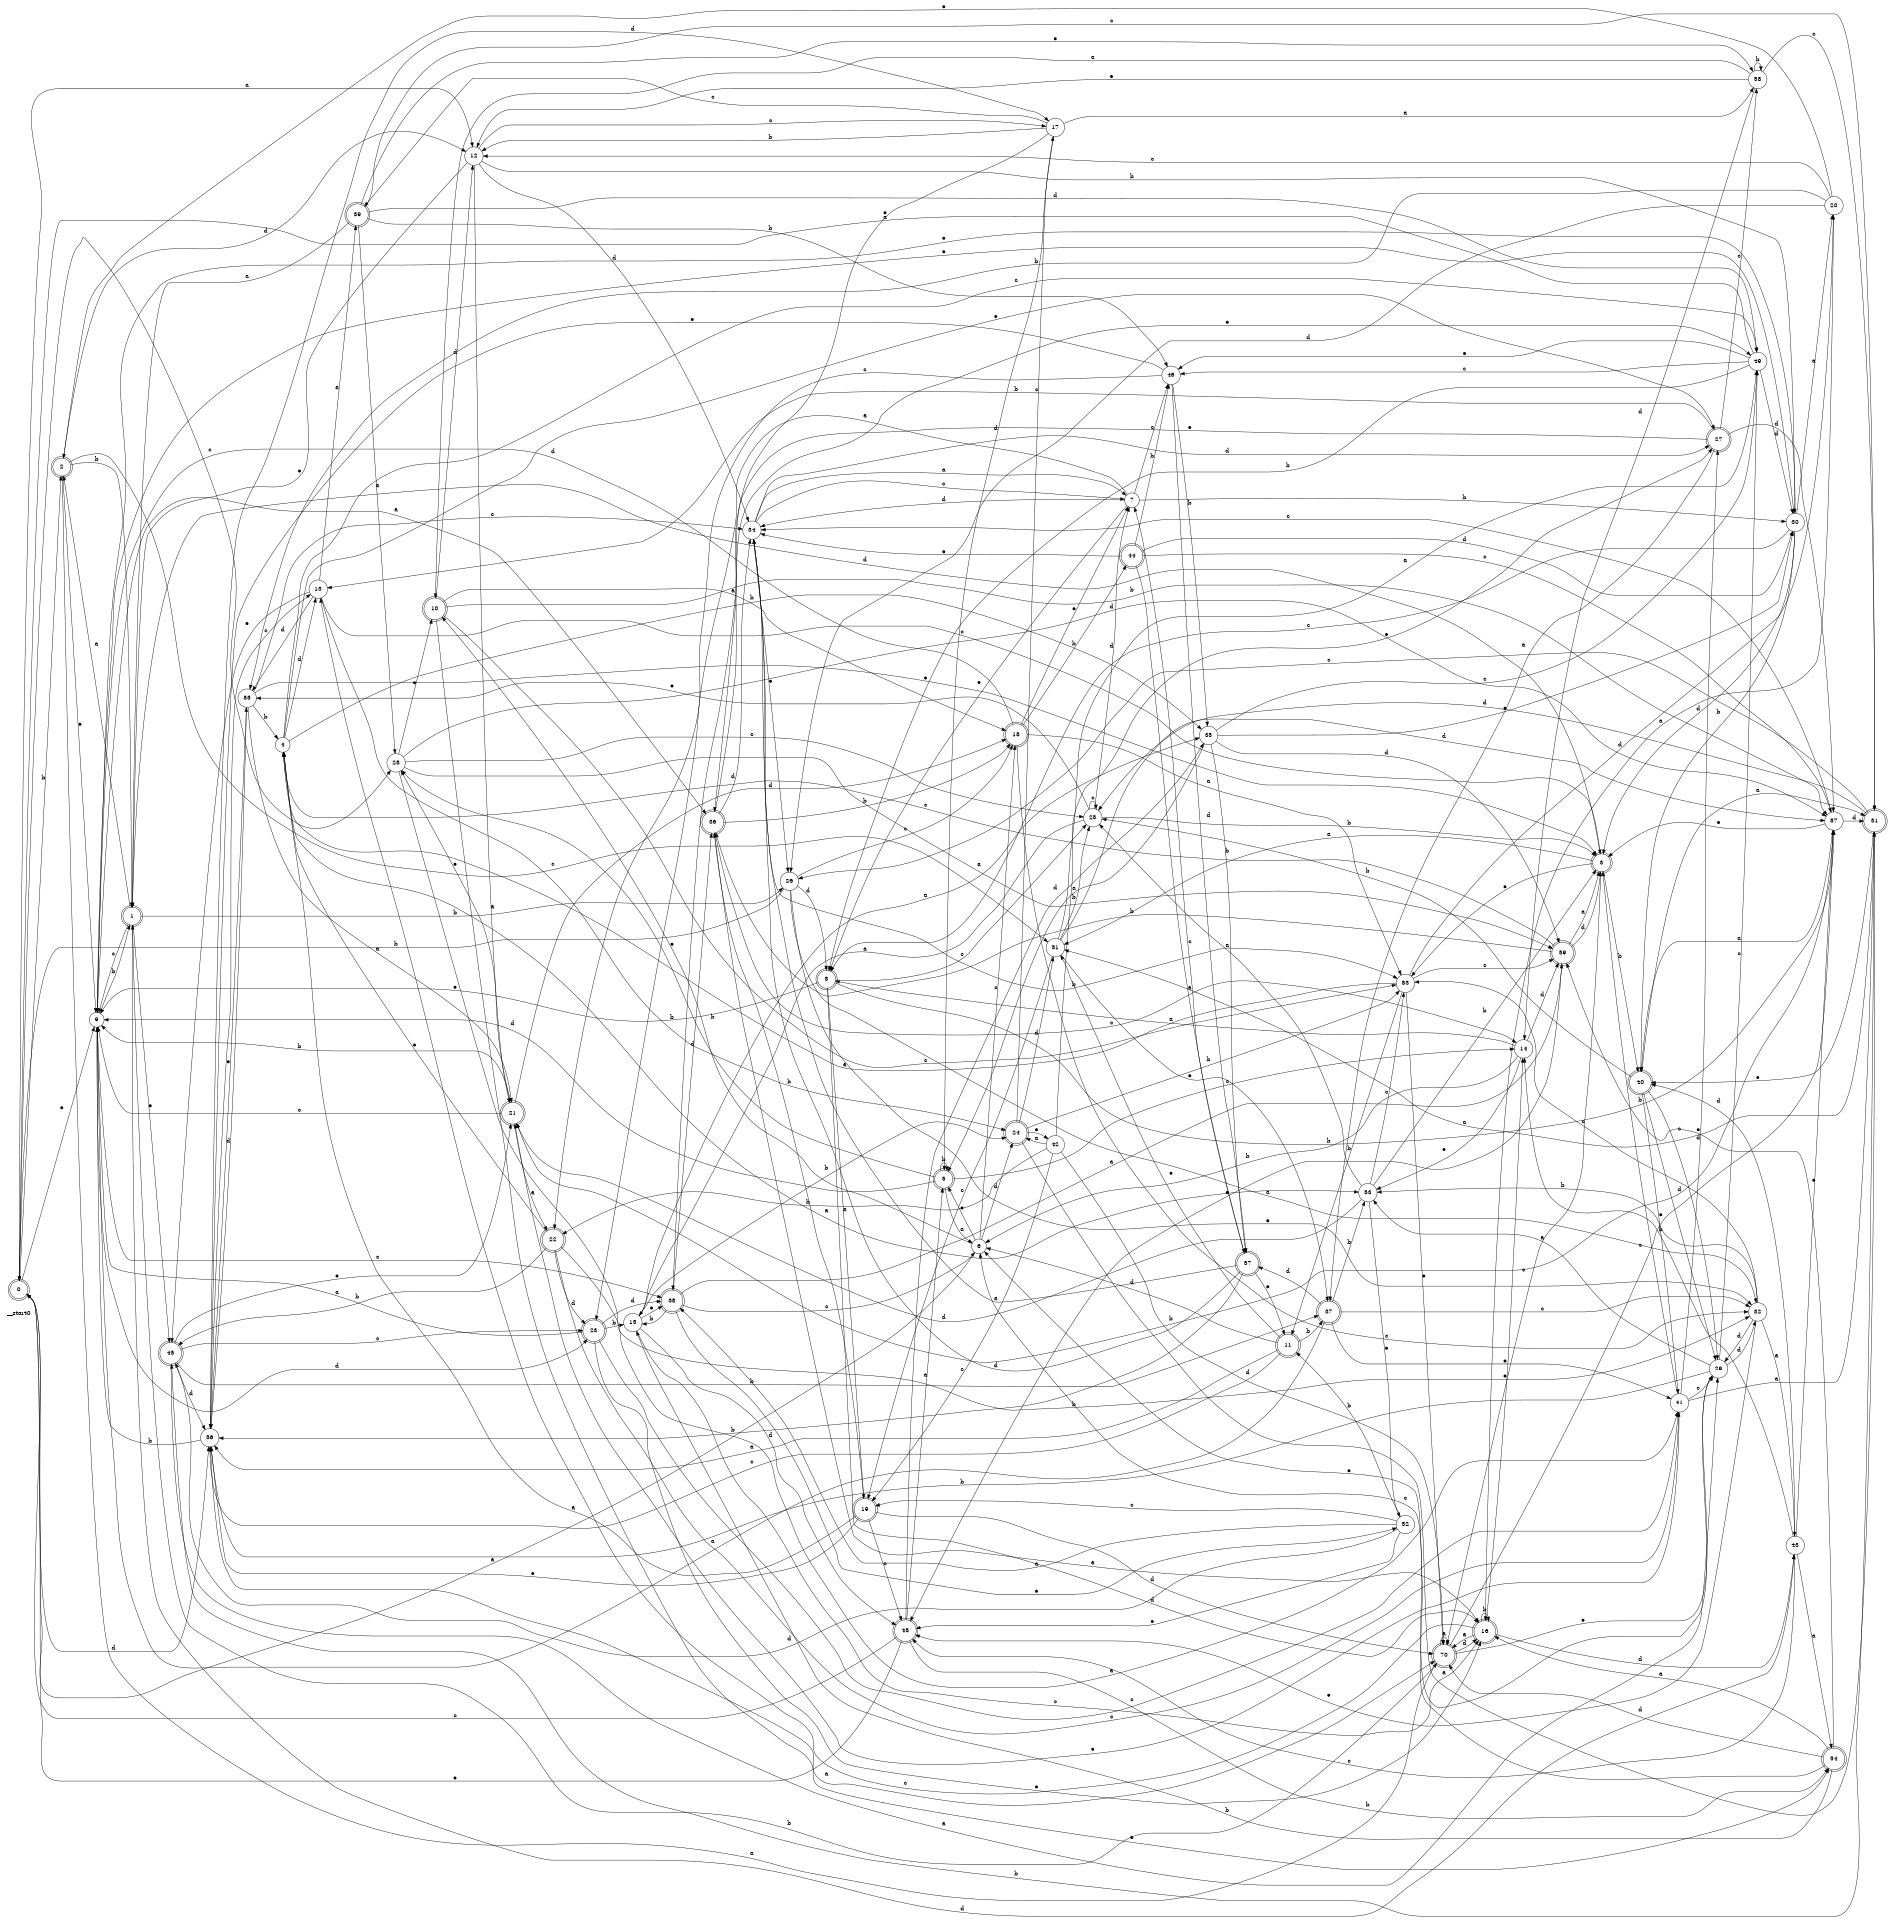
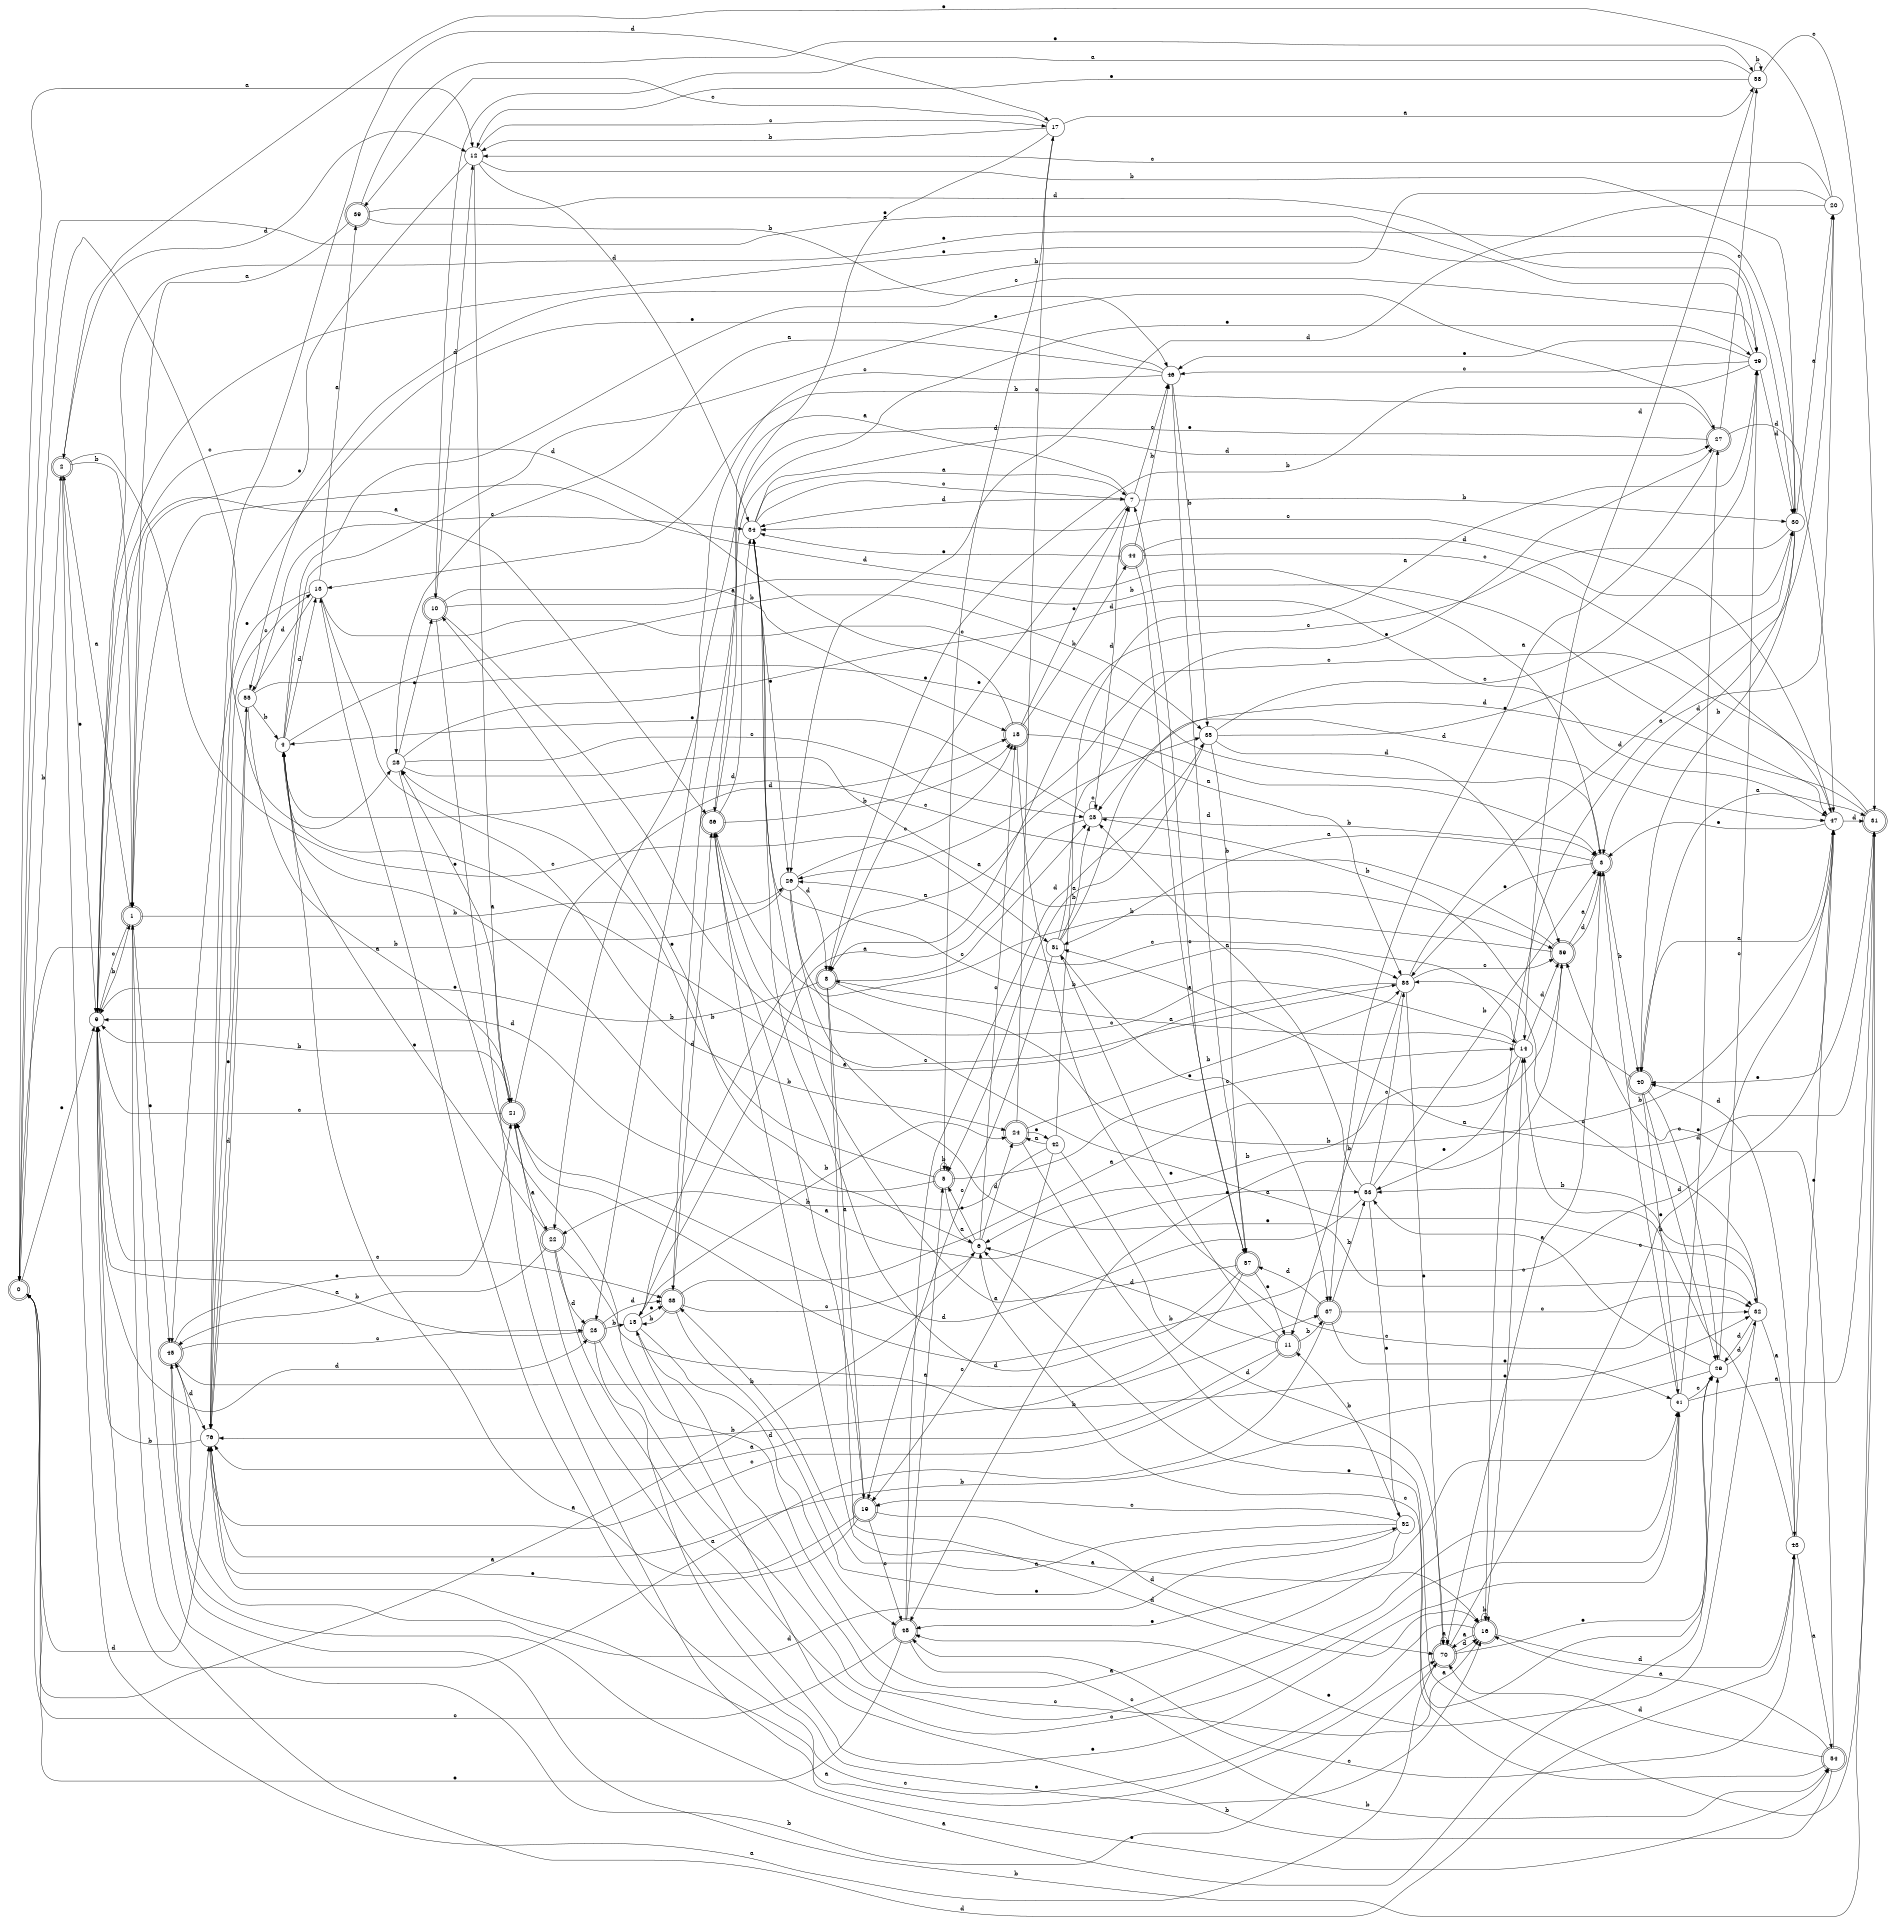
edge "39" -> "31": removed, label "c"
edge "39" -> "28": now "46" -> "28"
edge "25" -> "55": now "25" -> "4"
node "87": label "87" -> "47"
edge "14" -> "26": added, label "c"
edge "24" -> "51": removed, label "d"
node "__start0": removed
node "56": label "56" -> "76"
